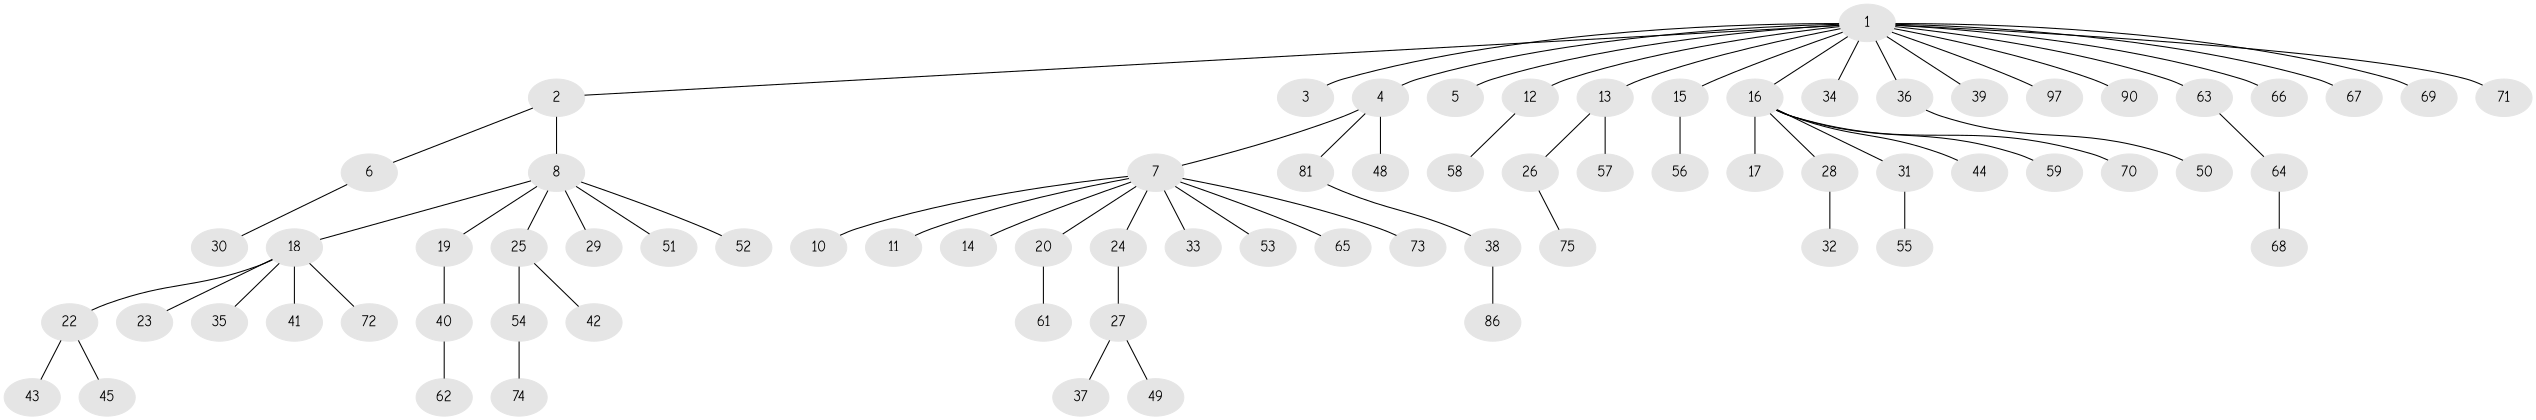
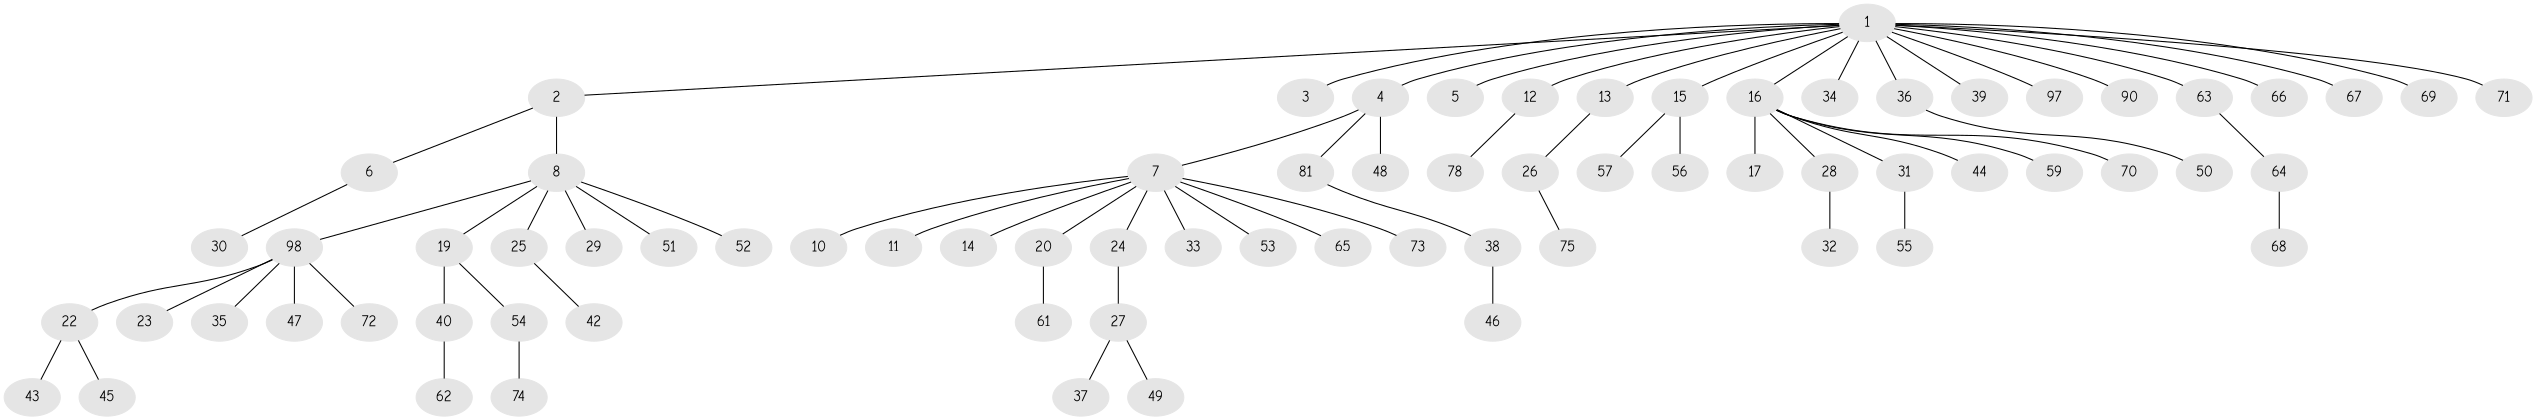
edge "13" -- "57": now "15" -- "57"
node "58": label "58" -> "78"
node "18": label "18" -> "98"
edge "25" -- "54": now "19" -- "54"
node "41": label "41" -> "47"
node "86": label "86" -> "46"
